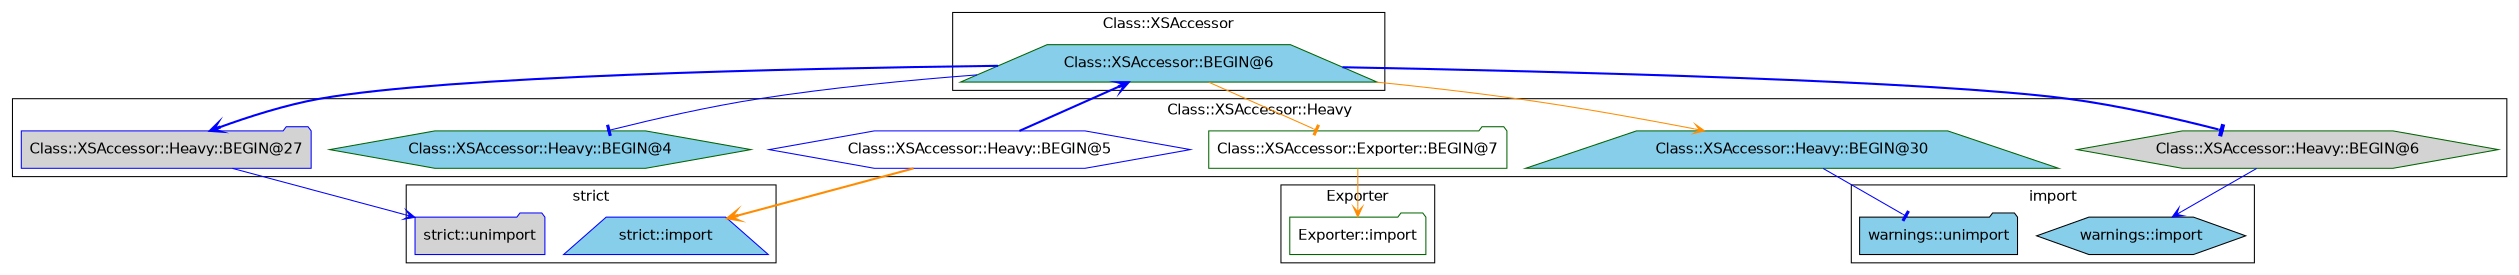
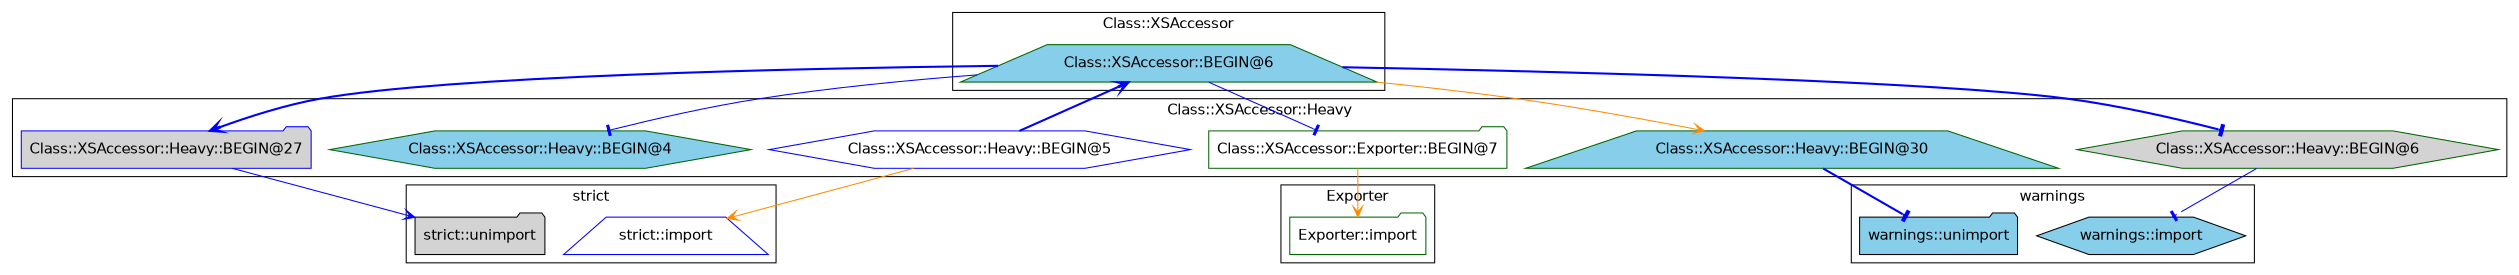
edge "Class::XSAccessor::BEGIN@6" -> "Class::XSAccessor::Exporter::BEGIN@7": color darkorange -> blue
edge "Class::XSAccessor::Heavy::BEGIN@30" -> "warnings::unimport": style solid -> bold
edge "Class::XSAccessor::Heavy::BEGIN@6" -> "warnings::import": arrowhead vee -> tee
edge "Class::XSAccessor::Heavy::BEGIN@5" -> "strict::import": style bold -> solid
cluster "import": label "import" -> "warnings"
node "strict::unimport": color blue -> black
node "strict::import": fillcolor skyblue -> white
